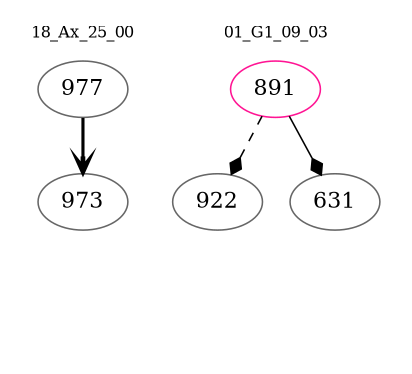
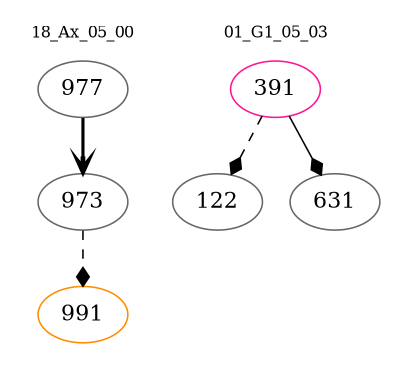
cluster "18_Ax_25_00": label "18_Ax_25_00" -> "18_Ax_05_00"
cluster "01_G1_09_03": label "01_G1_09_03" -> "01_G1_05_03"
node "891": label "891" -> "391"
node "922": label "922" -> "122"
node "991": added
